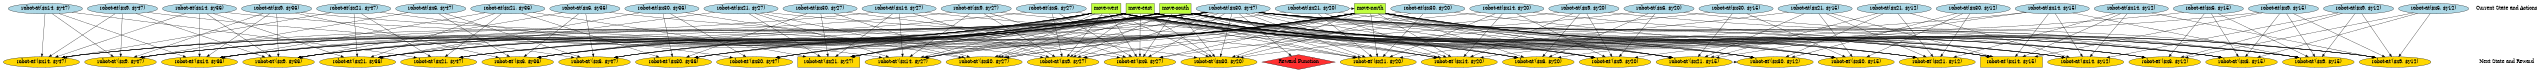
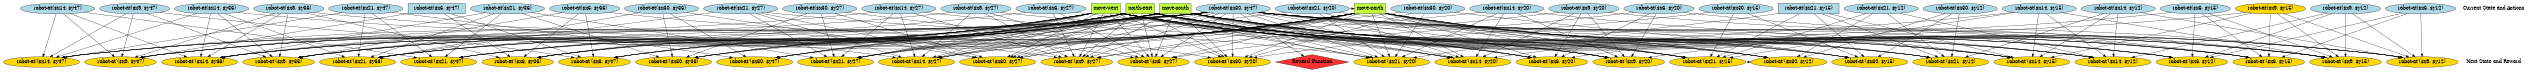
node "robot-at($x6, $y47)": shape ellipse -> box
node "move-east": label "move-east" -> "north-east"
node "robot-at($x21, $y15)": shape ellipse -> box
node "robot-at($x9, $y15)": fillcolor lightblue -> gold1
node "robot-at'($x21, $y27)": shape box -> ellipse
node "robot-at'($x14, $y15)": shape box -> ellipse
